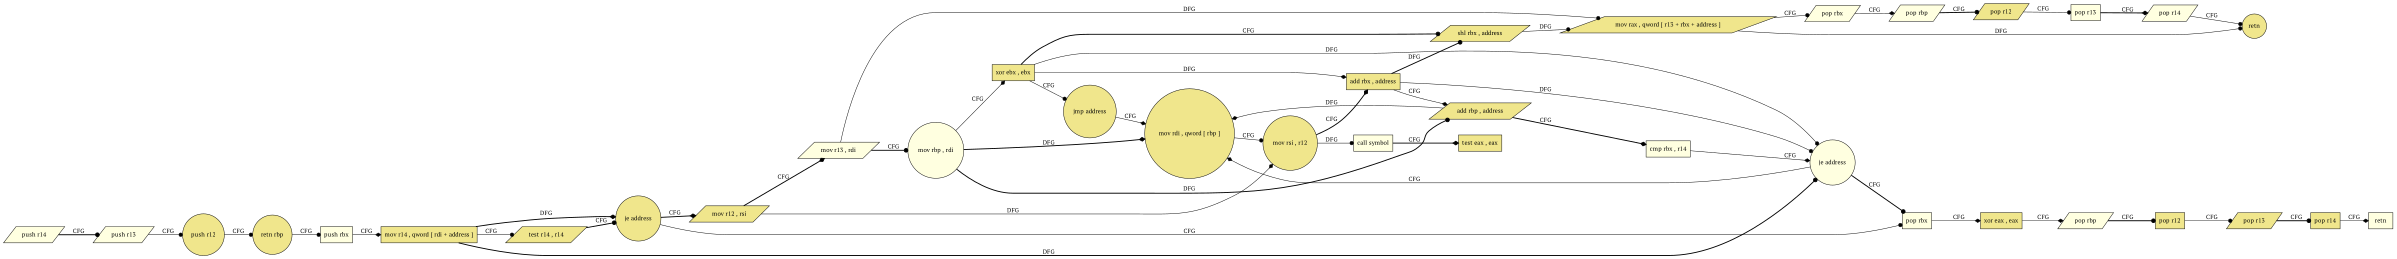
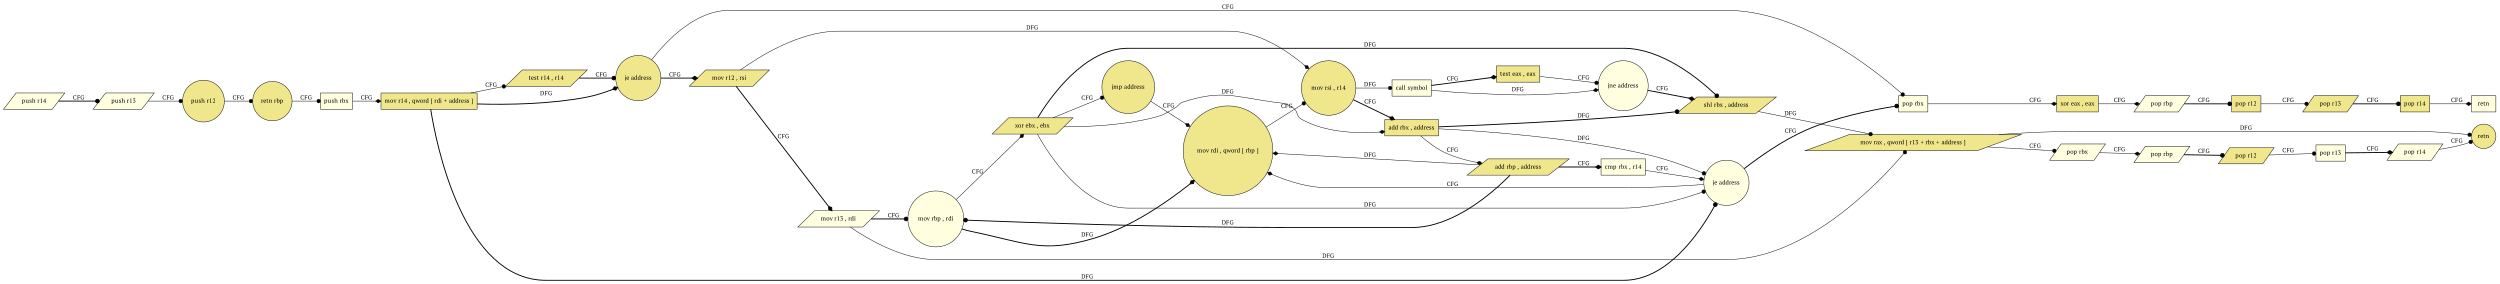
edge "xor ebx , ebx" -> "shl rbx , address": label "CFG" -> "DFG"
node "xor ebx , ebx": shape box -> parallelogram
node "jne address": added
node "mov rsi , r12": label "mov rsi , r12" -> "mov rsi , r14"
edge "mov rbp , rdi" -> "add rbp , address": reversed
